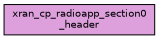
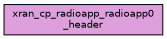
node "xran_cp_radioapp_section0 _header": label "xran_cp_radioapp_section0 _header" -> "xran_cp_radioapp_radioapp0 _header"
